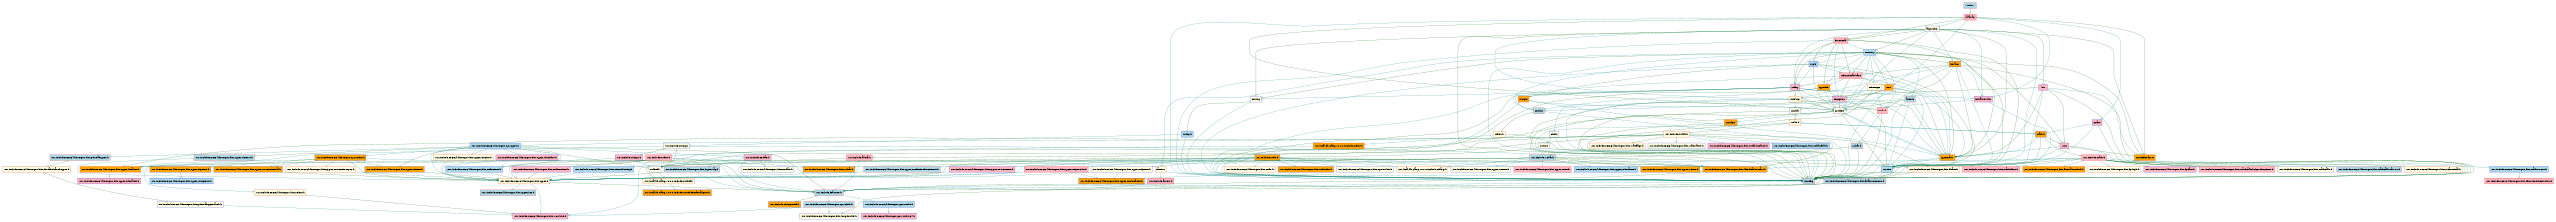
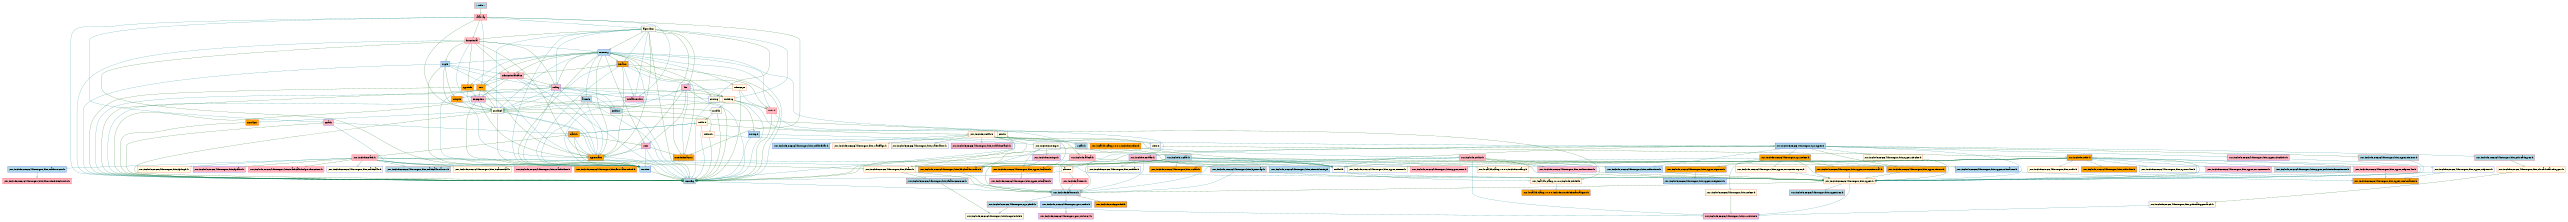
node "/usr/include/x86_64-linux-gnu/bits/types/wint_t.h": removed
